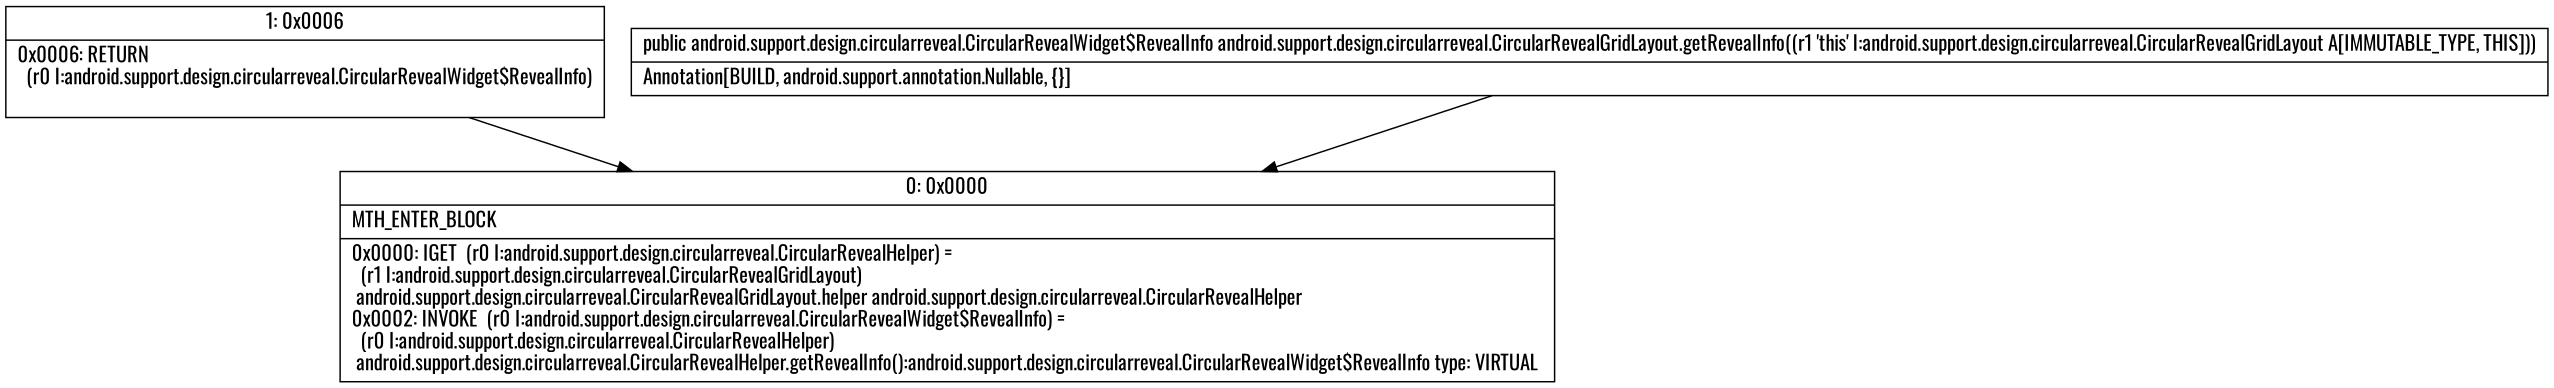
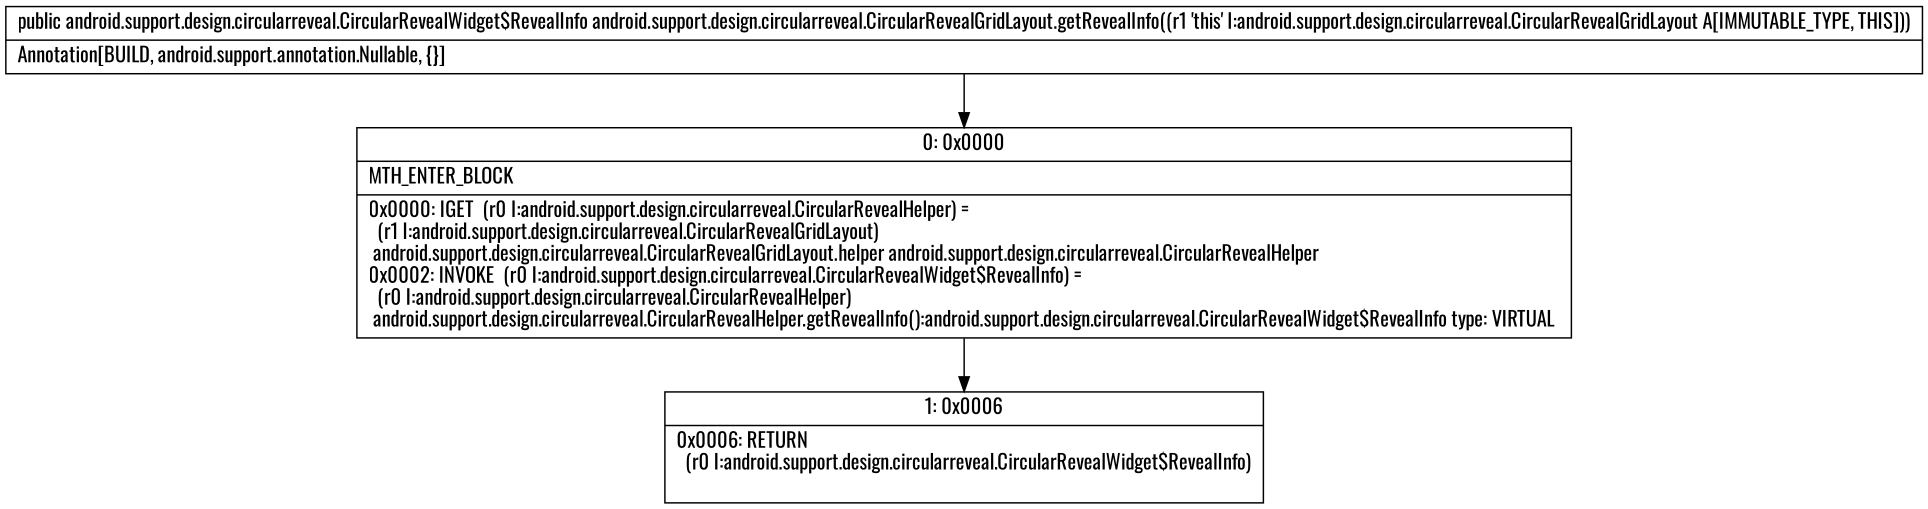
edge "1: 0x0006" -> "0: 0x0000": reversed
